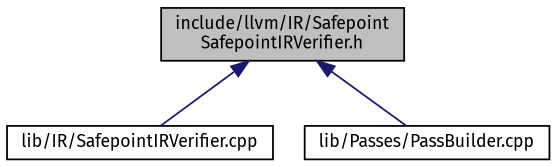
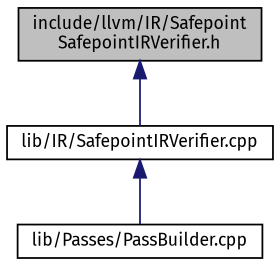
edge "lib/Passes/PassBuilder.cpp" -> "include/llvm/IR/Safepoint SafepointIRVerifier.h": now "lib/Passes/PassBuilder.cpp" -> "lib/IR/SafepointIRVerifier.cpp"
